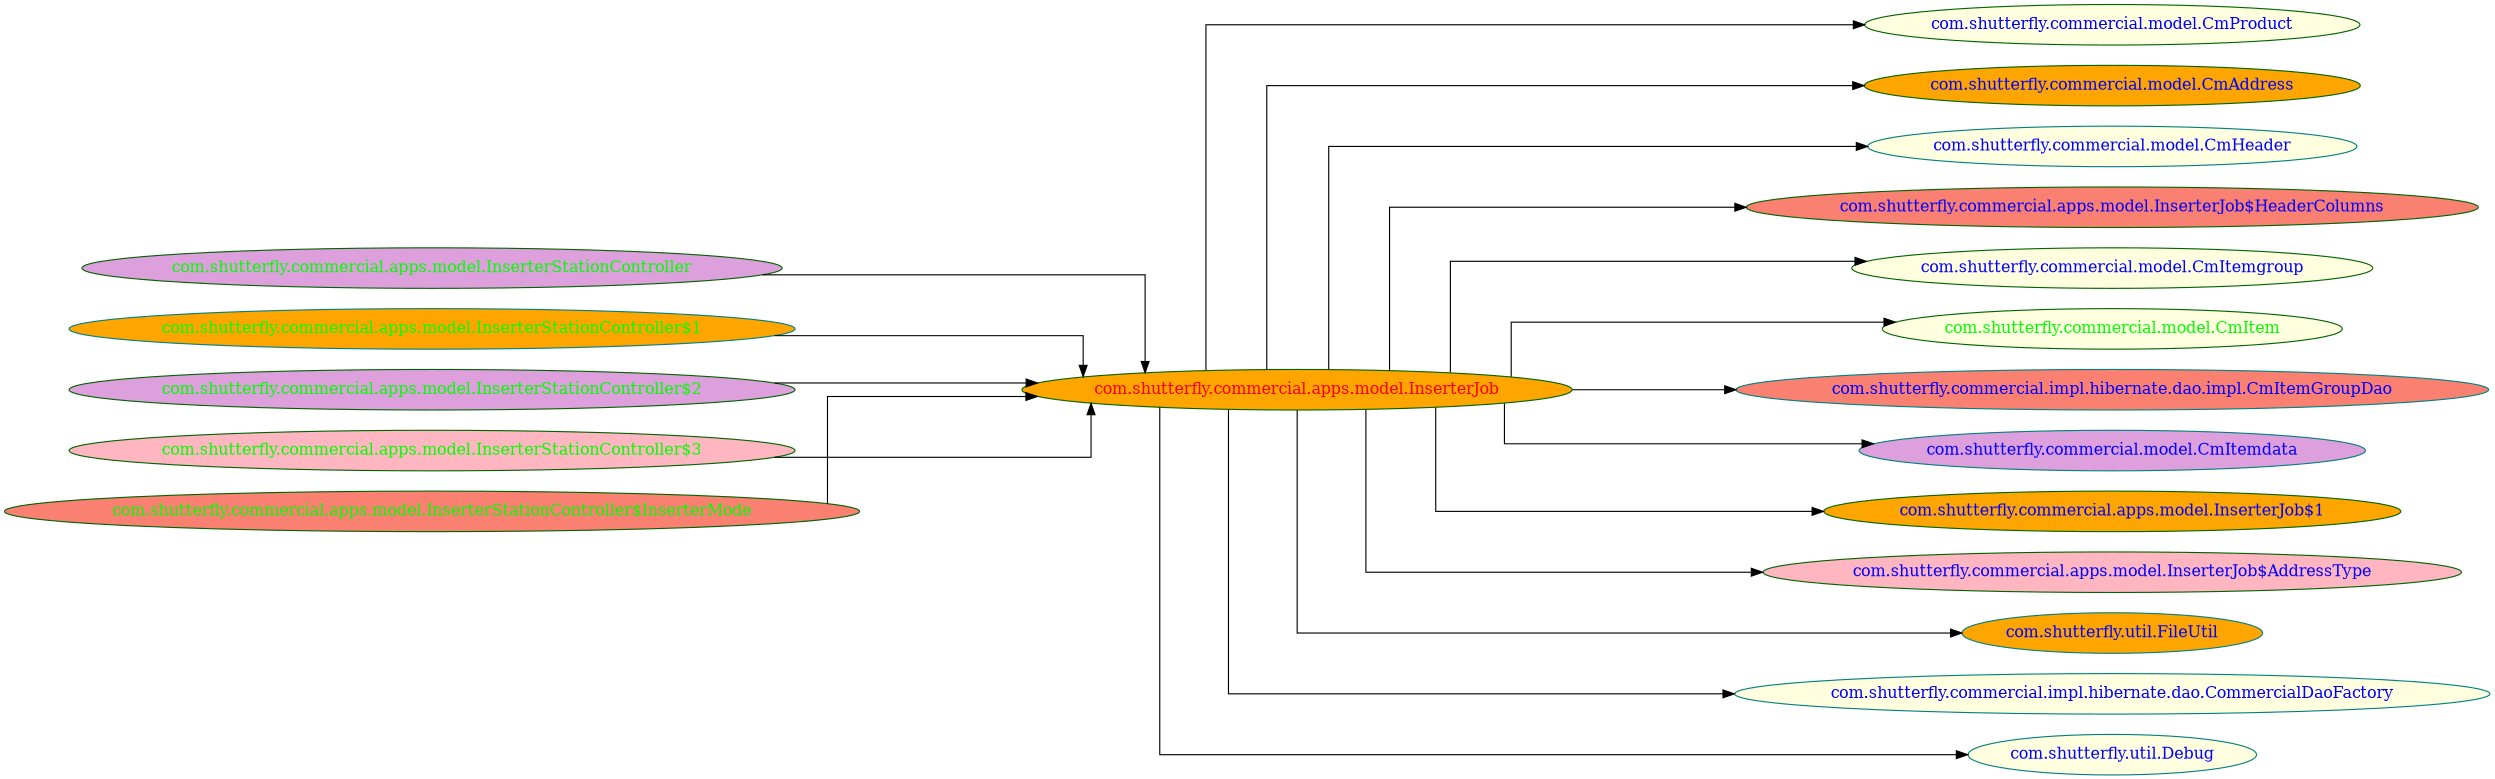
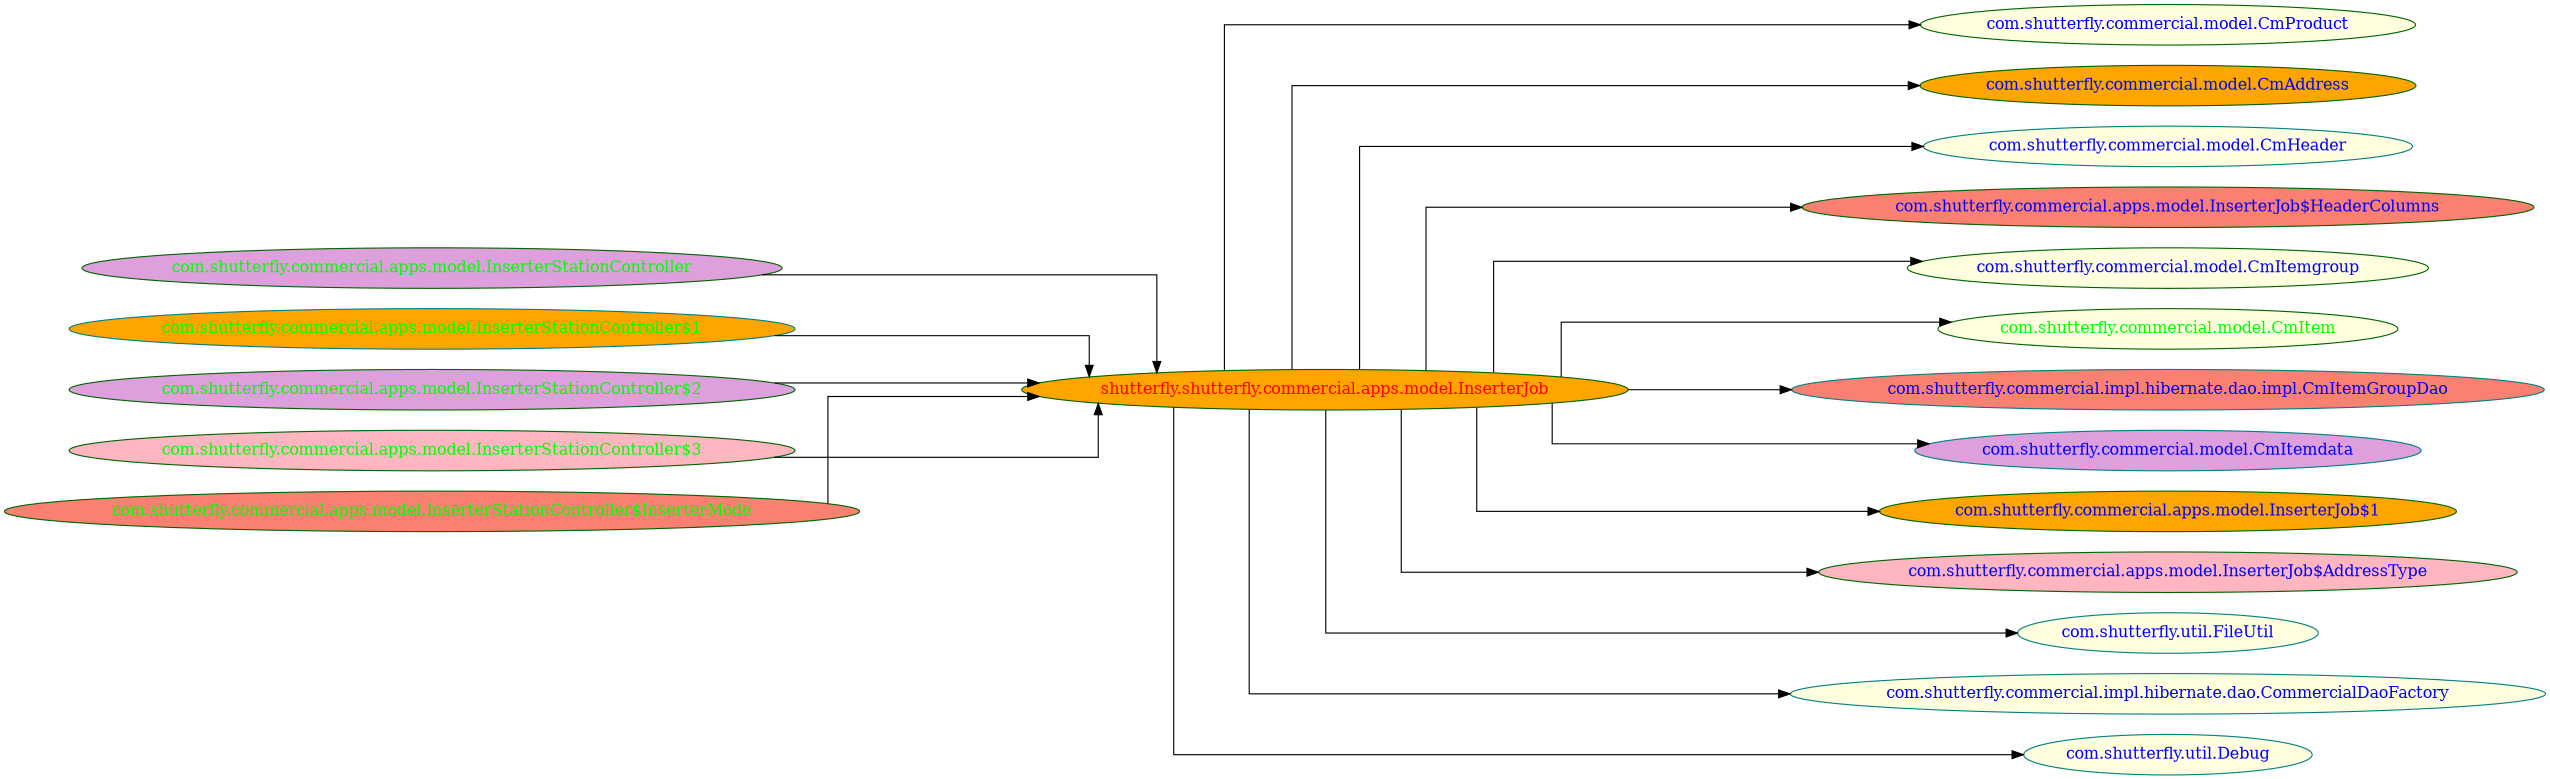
node "com.shutterfly.commercial.apps.model.InserterJob": label "com.shutterfly.commercial.apps.model.InserterJob" -> "shutterfly.shutterfly.commercial.apps.model.InserterJob"
node "com.shutterfly.util.FileUtil": fillcolor orange -> lightyellow
